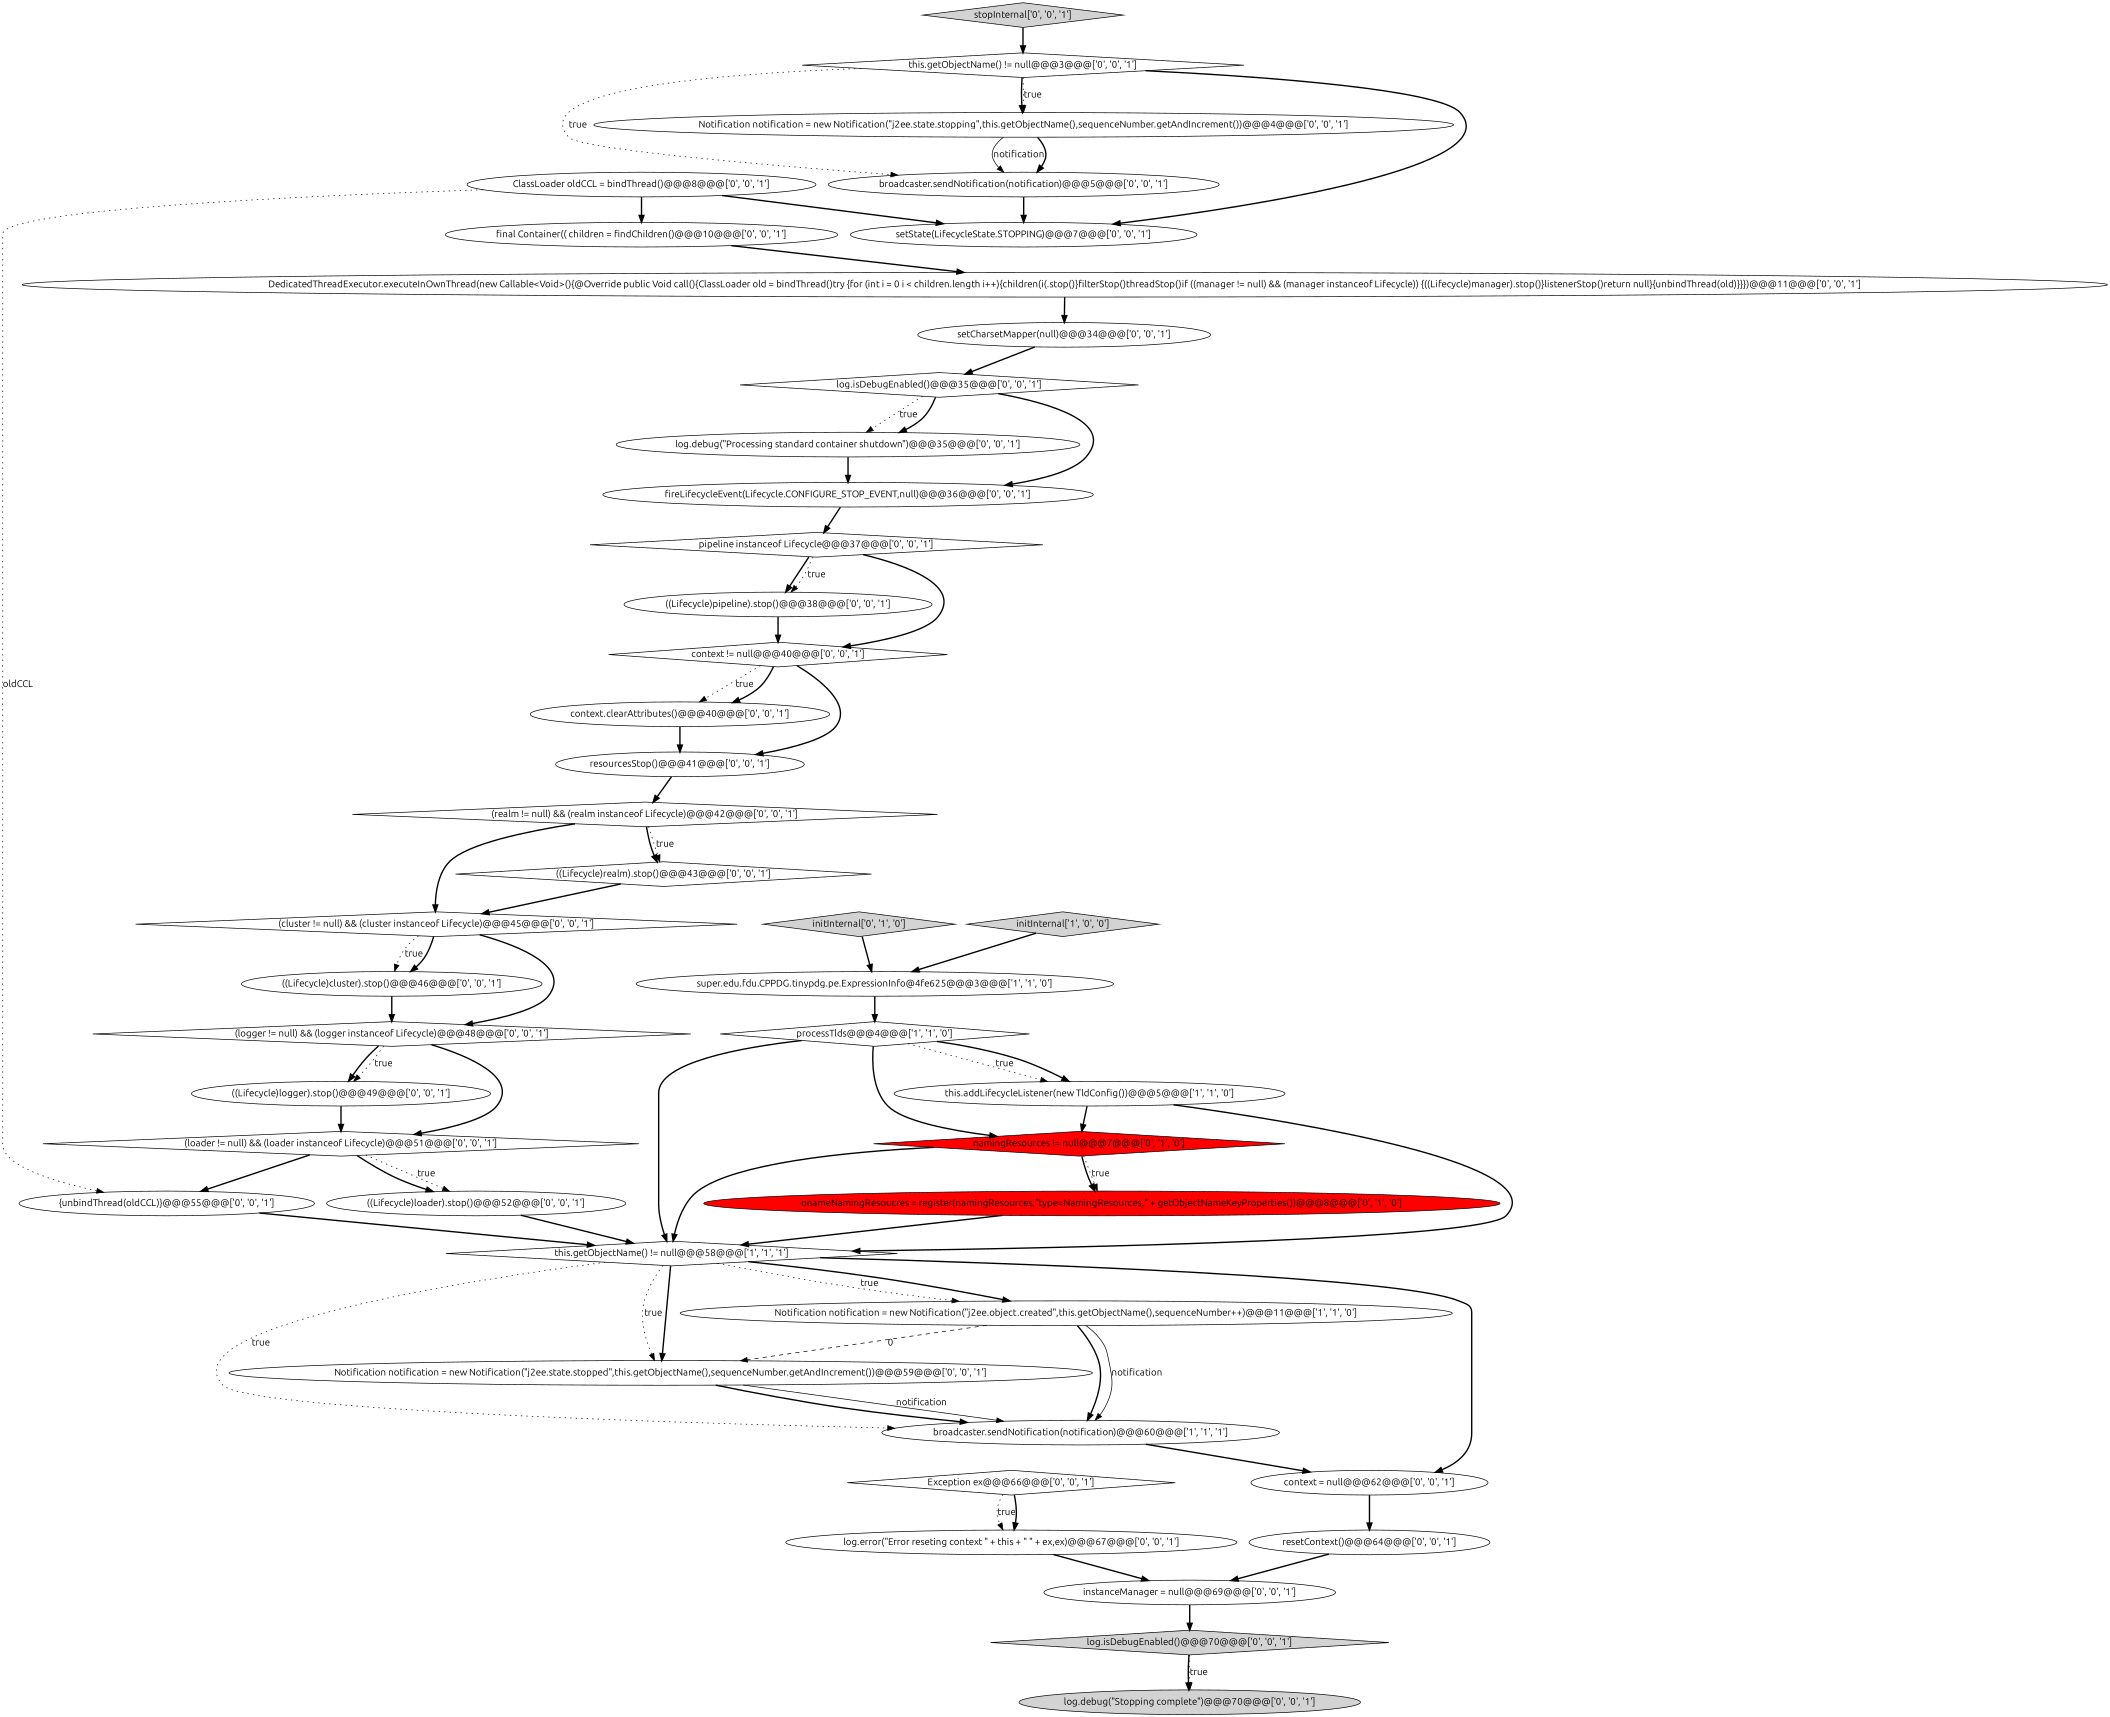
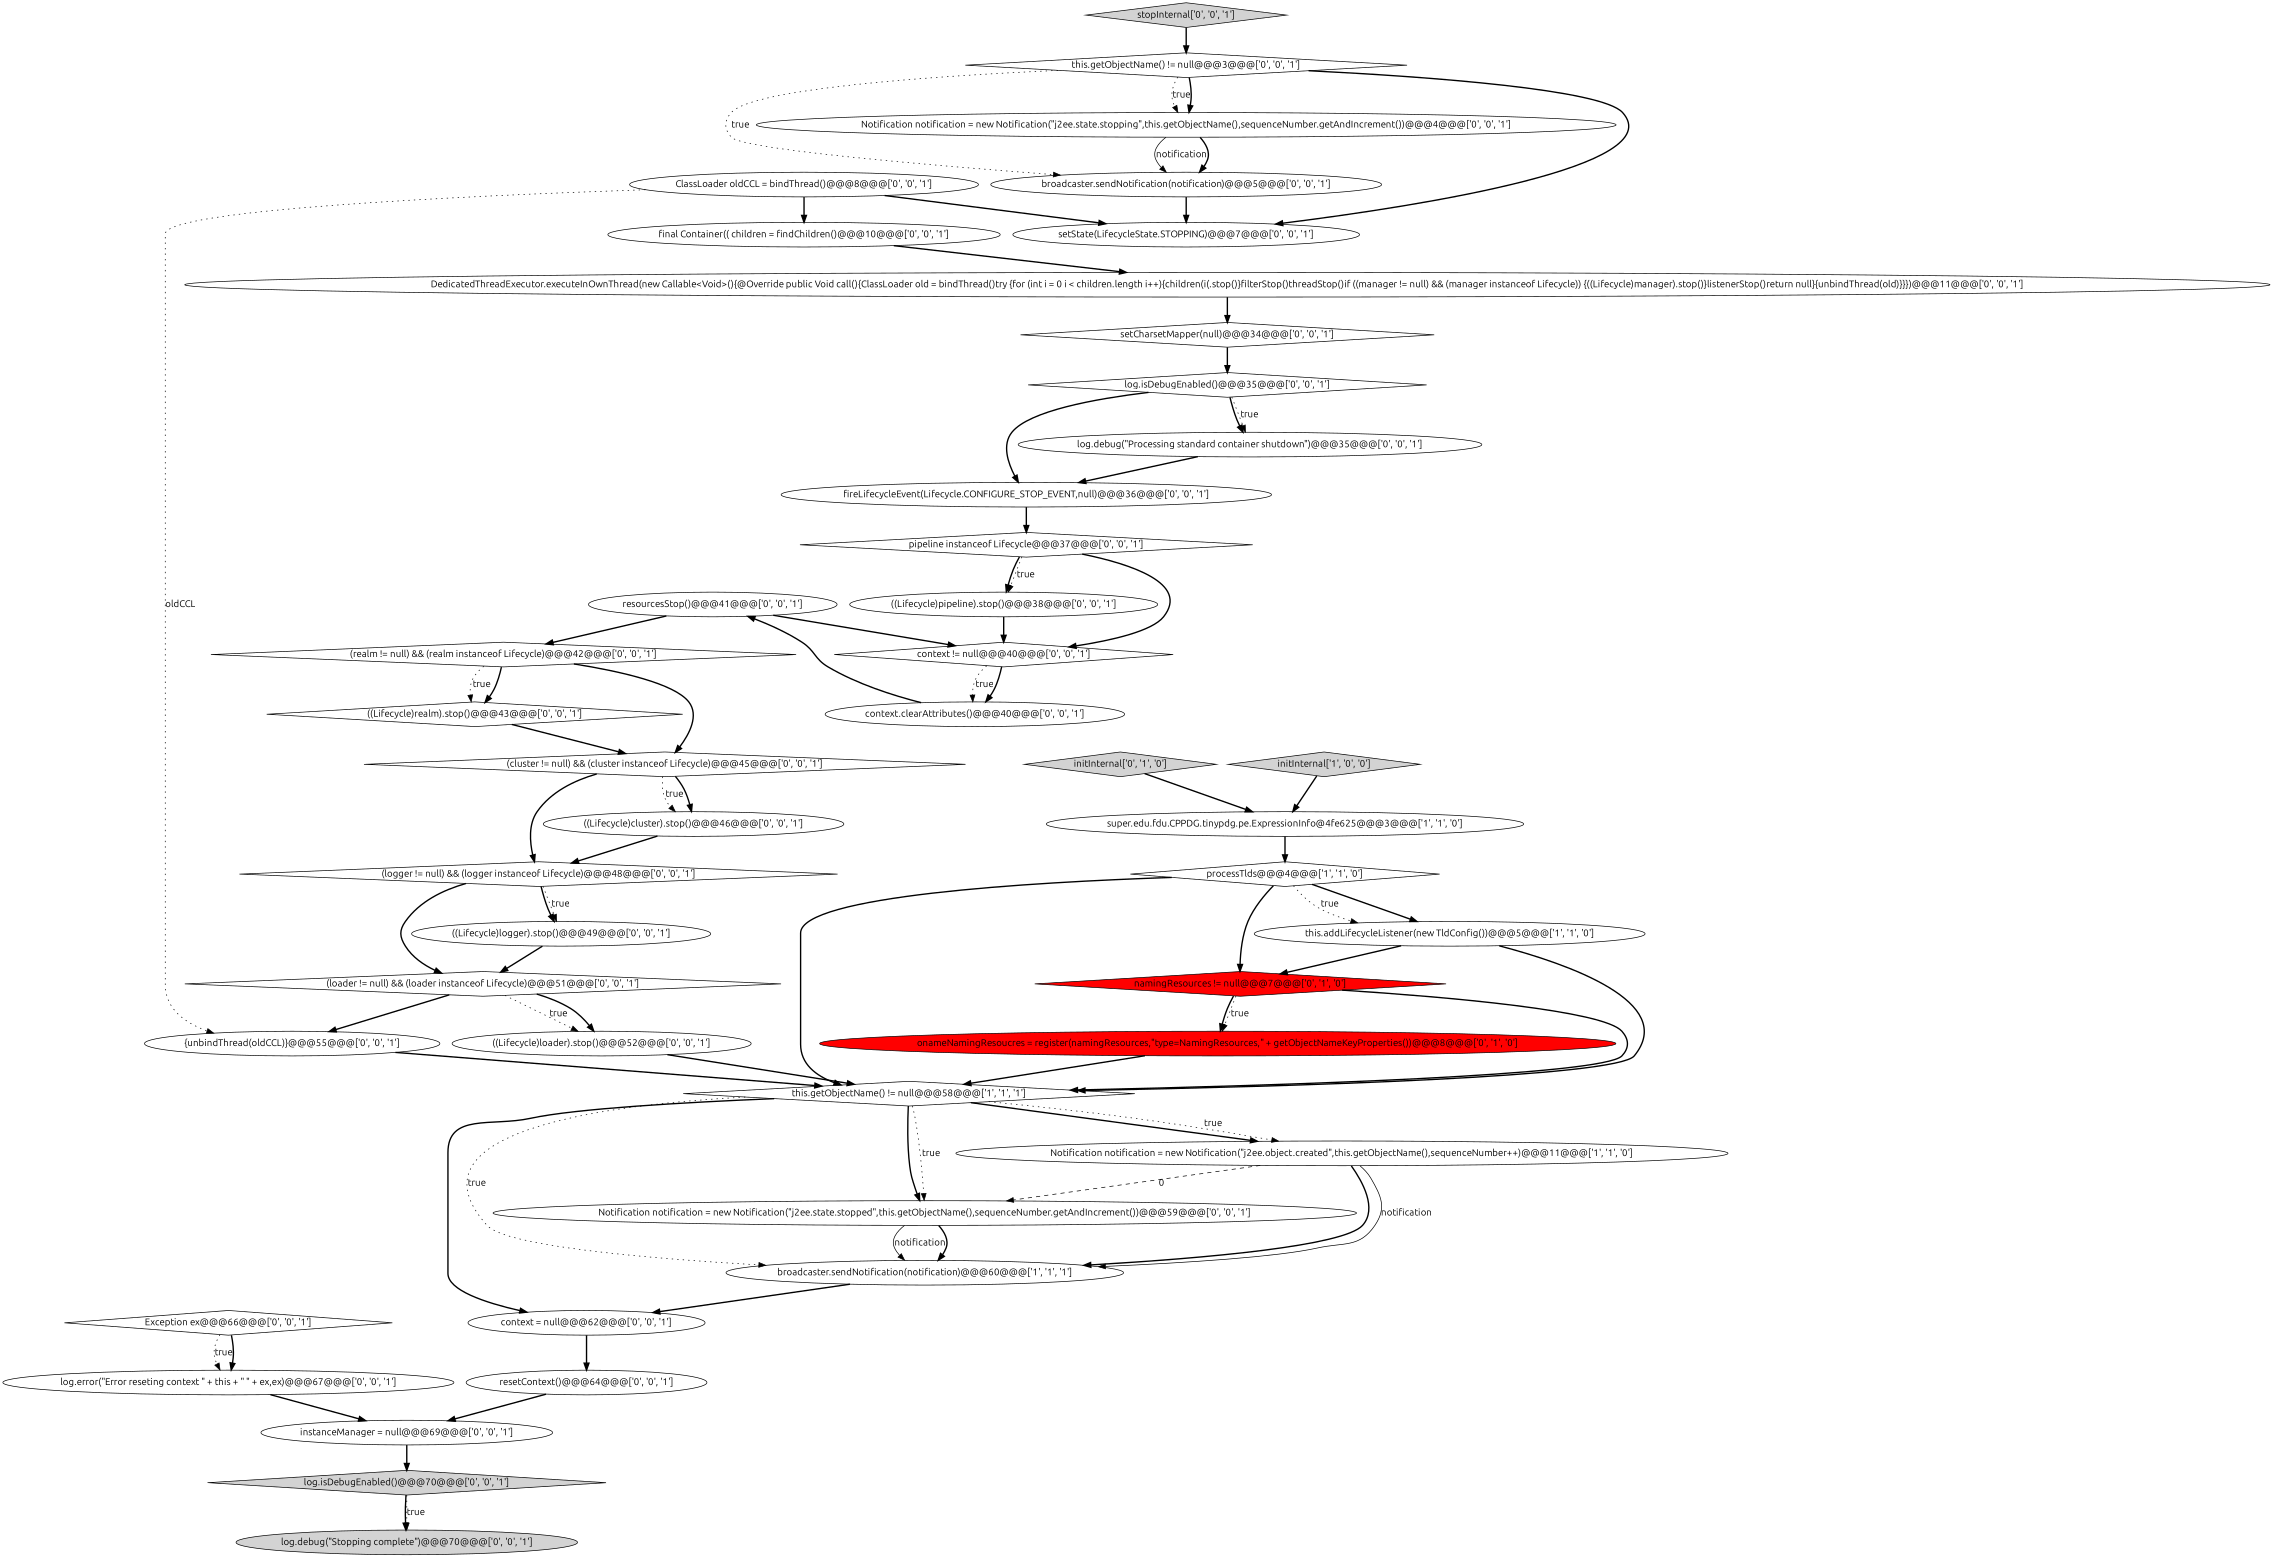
node "setCharsetMapper(null)@@@34@@@['0', '0', '1']": shape ellipse -> diamond
edge "context != null@@@40@@@['0', '0', '1']" -> "resourcesStop()@@@41@@@['0', '0', '1']": reversed
